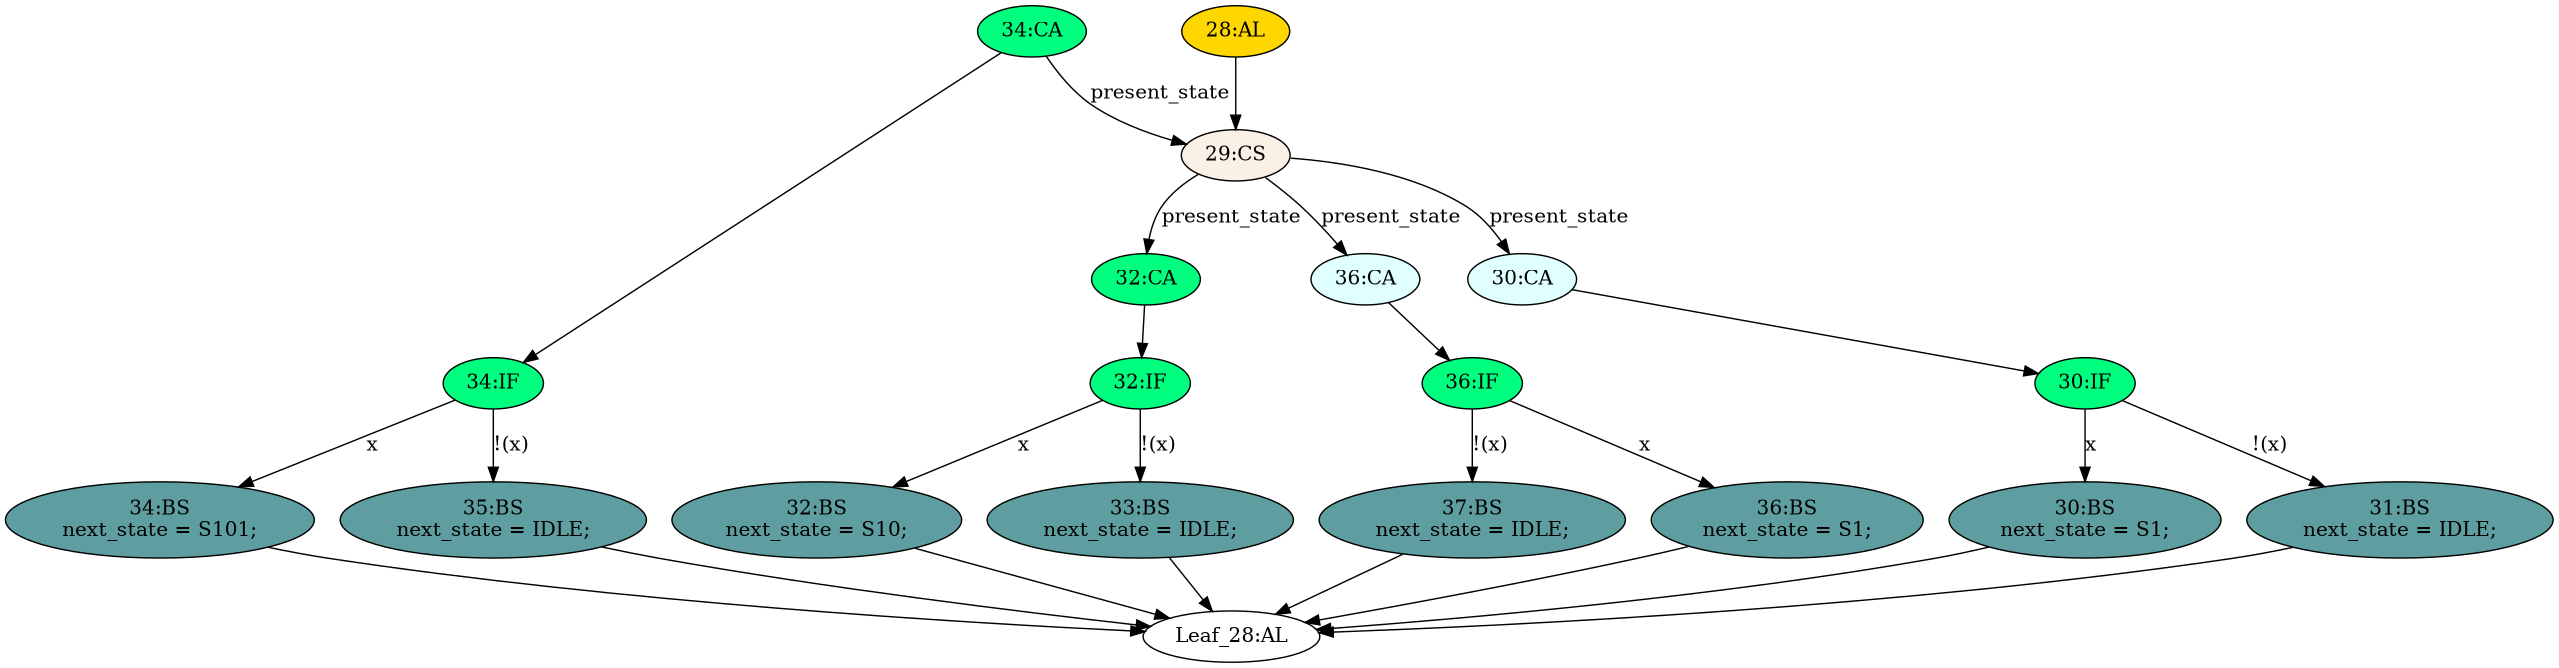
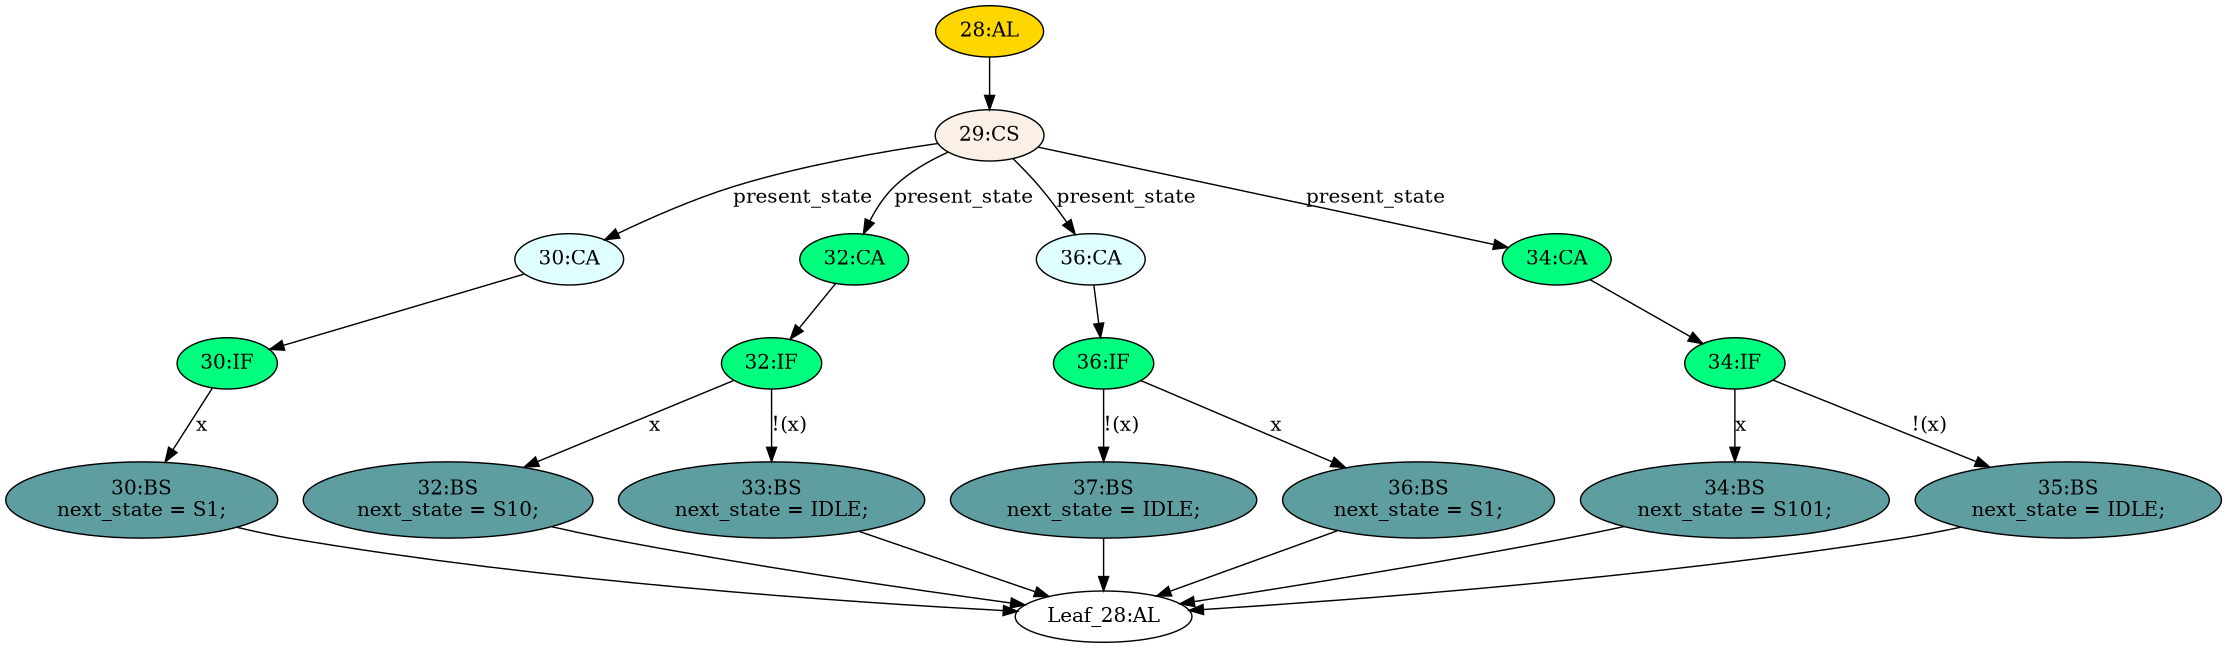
edge "34:CA" -> "29:CS": reversed
node "31:BS next_state = IDLE;": removed
